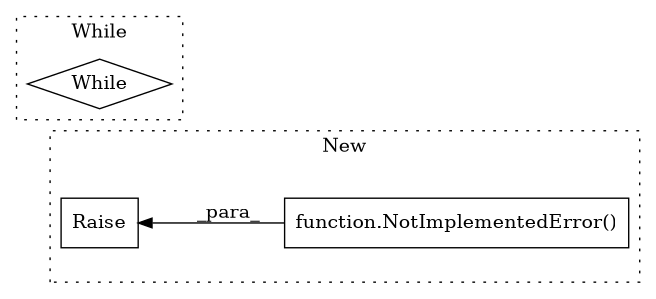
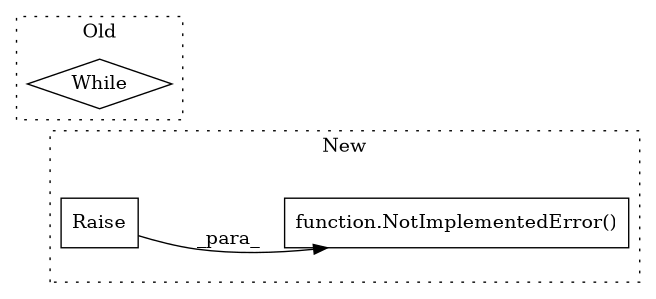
cluster "While": label "While" -> "Old"
edge "function.NotImplementedError()" -> "Raise": reversed
